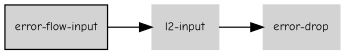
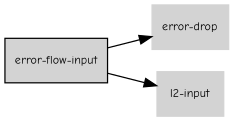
edge "l2-input" -> "error-drop": now "error-flow-input" -> "error-drop"
